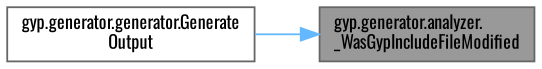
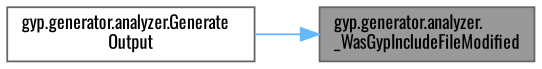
node "gyp.generator.generator.Generate Output": label "gyp.generator.generator.Generate Output" -> "gyp.generator.analyzer.Generate Output"
